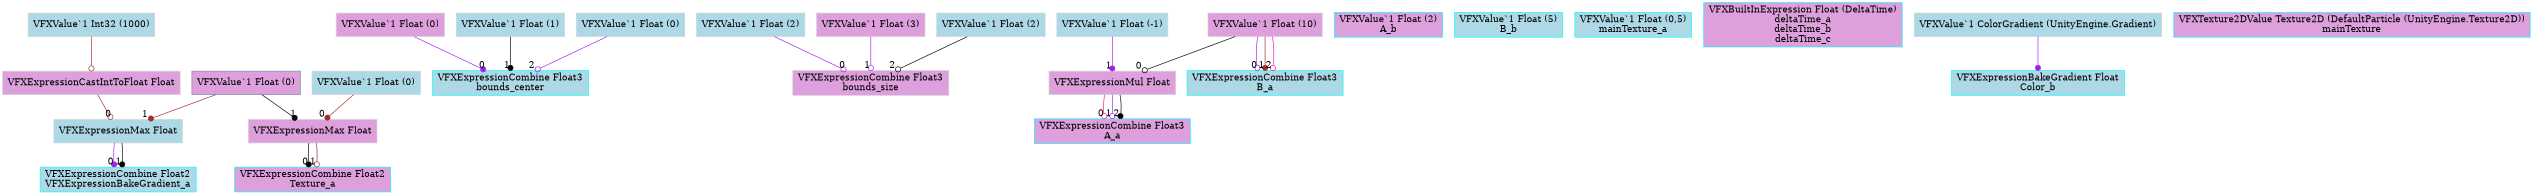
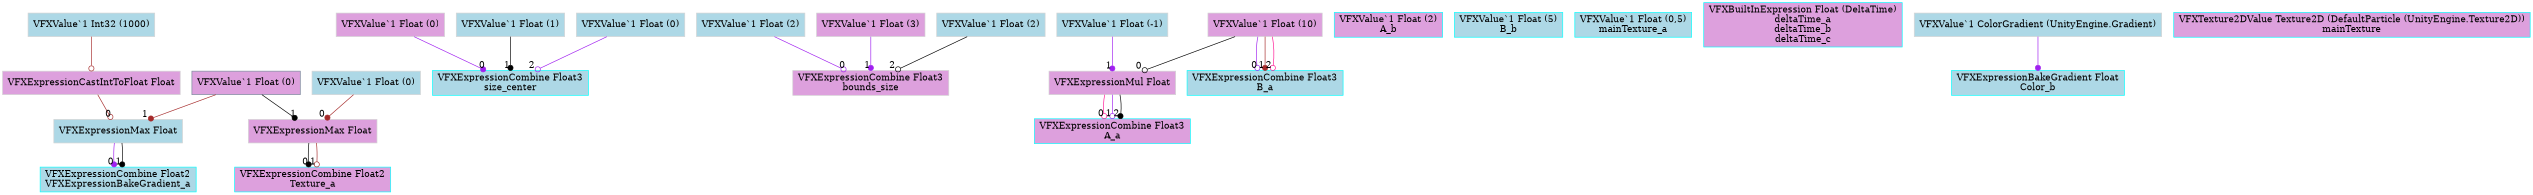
edge "VFXValue`1 Float (3)" -> "VFXExpressionCombine Float3 bounds_size": arrowhead odot -> dot
node "VFXExpressionCombine Float3 bounds_center": label "VFXExpressionCombine Float3 bounds_center" -> "VFXExpressionCombine Float3 size_center"
